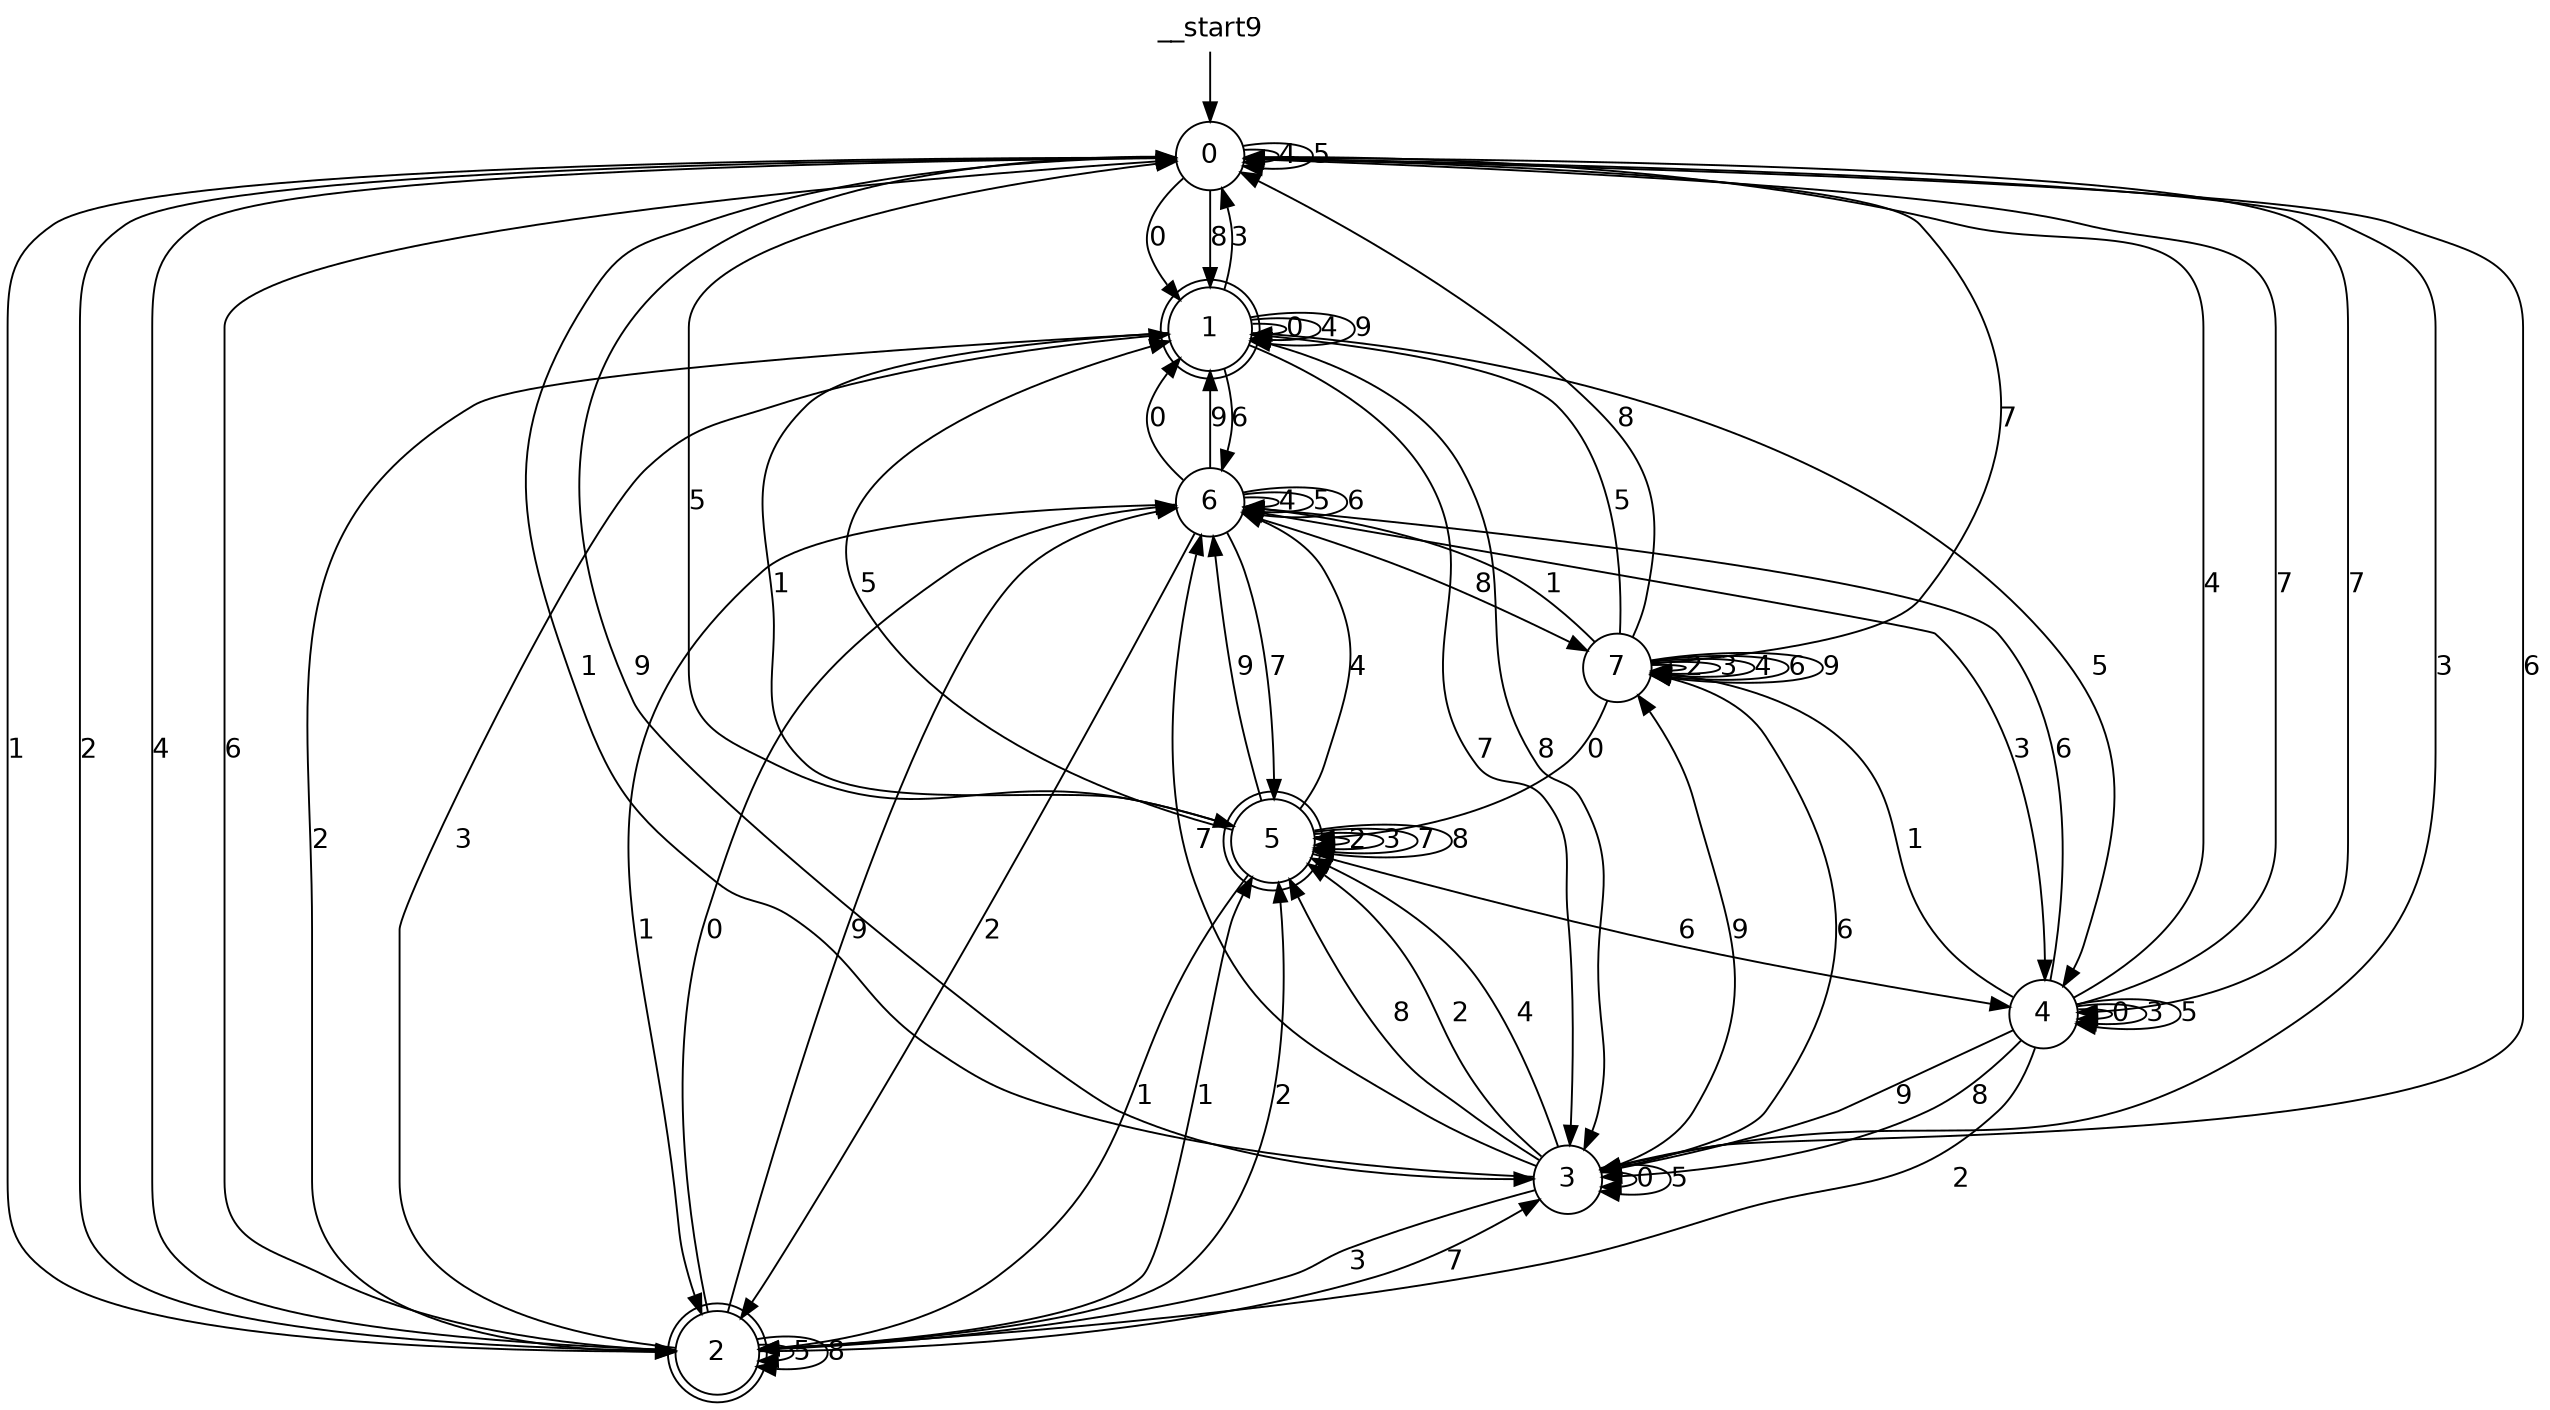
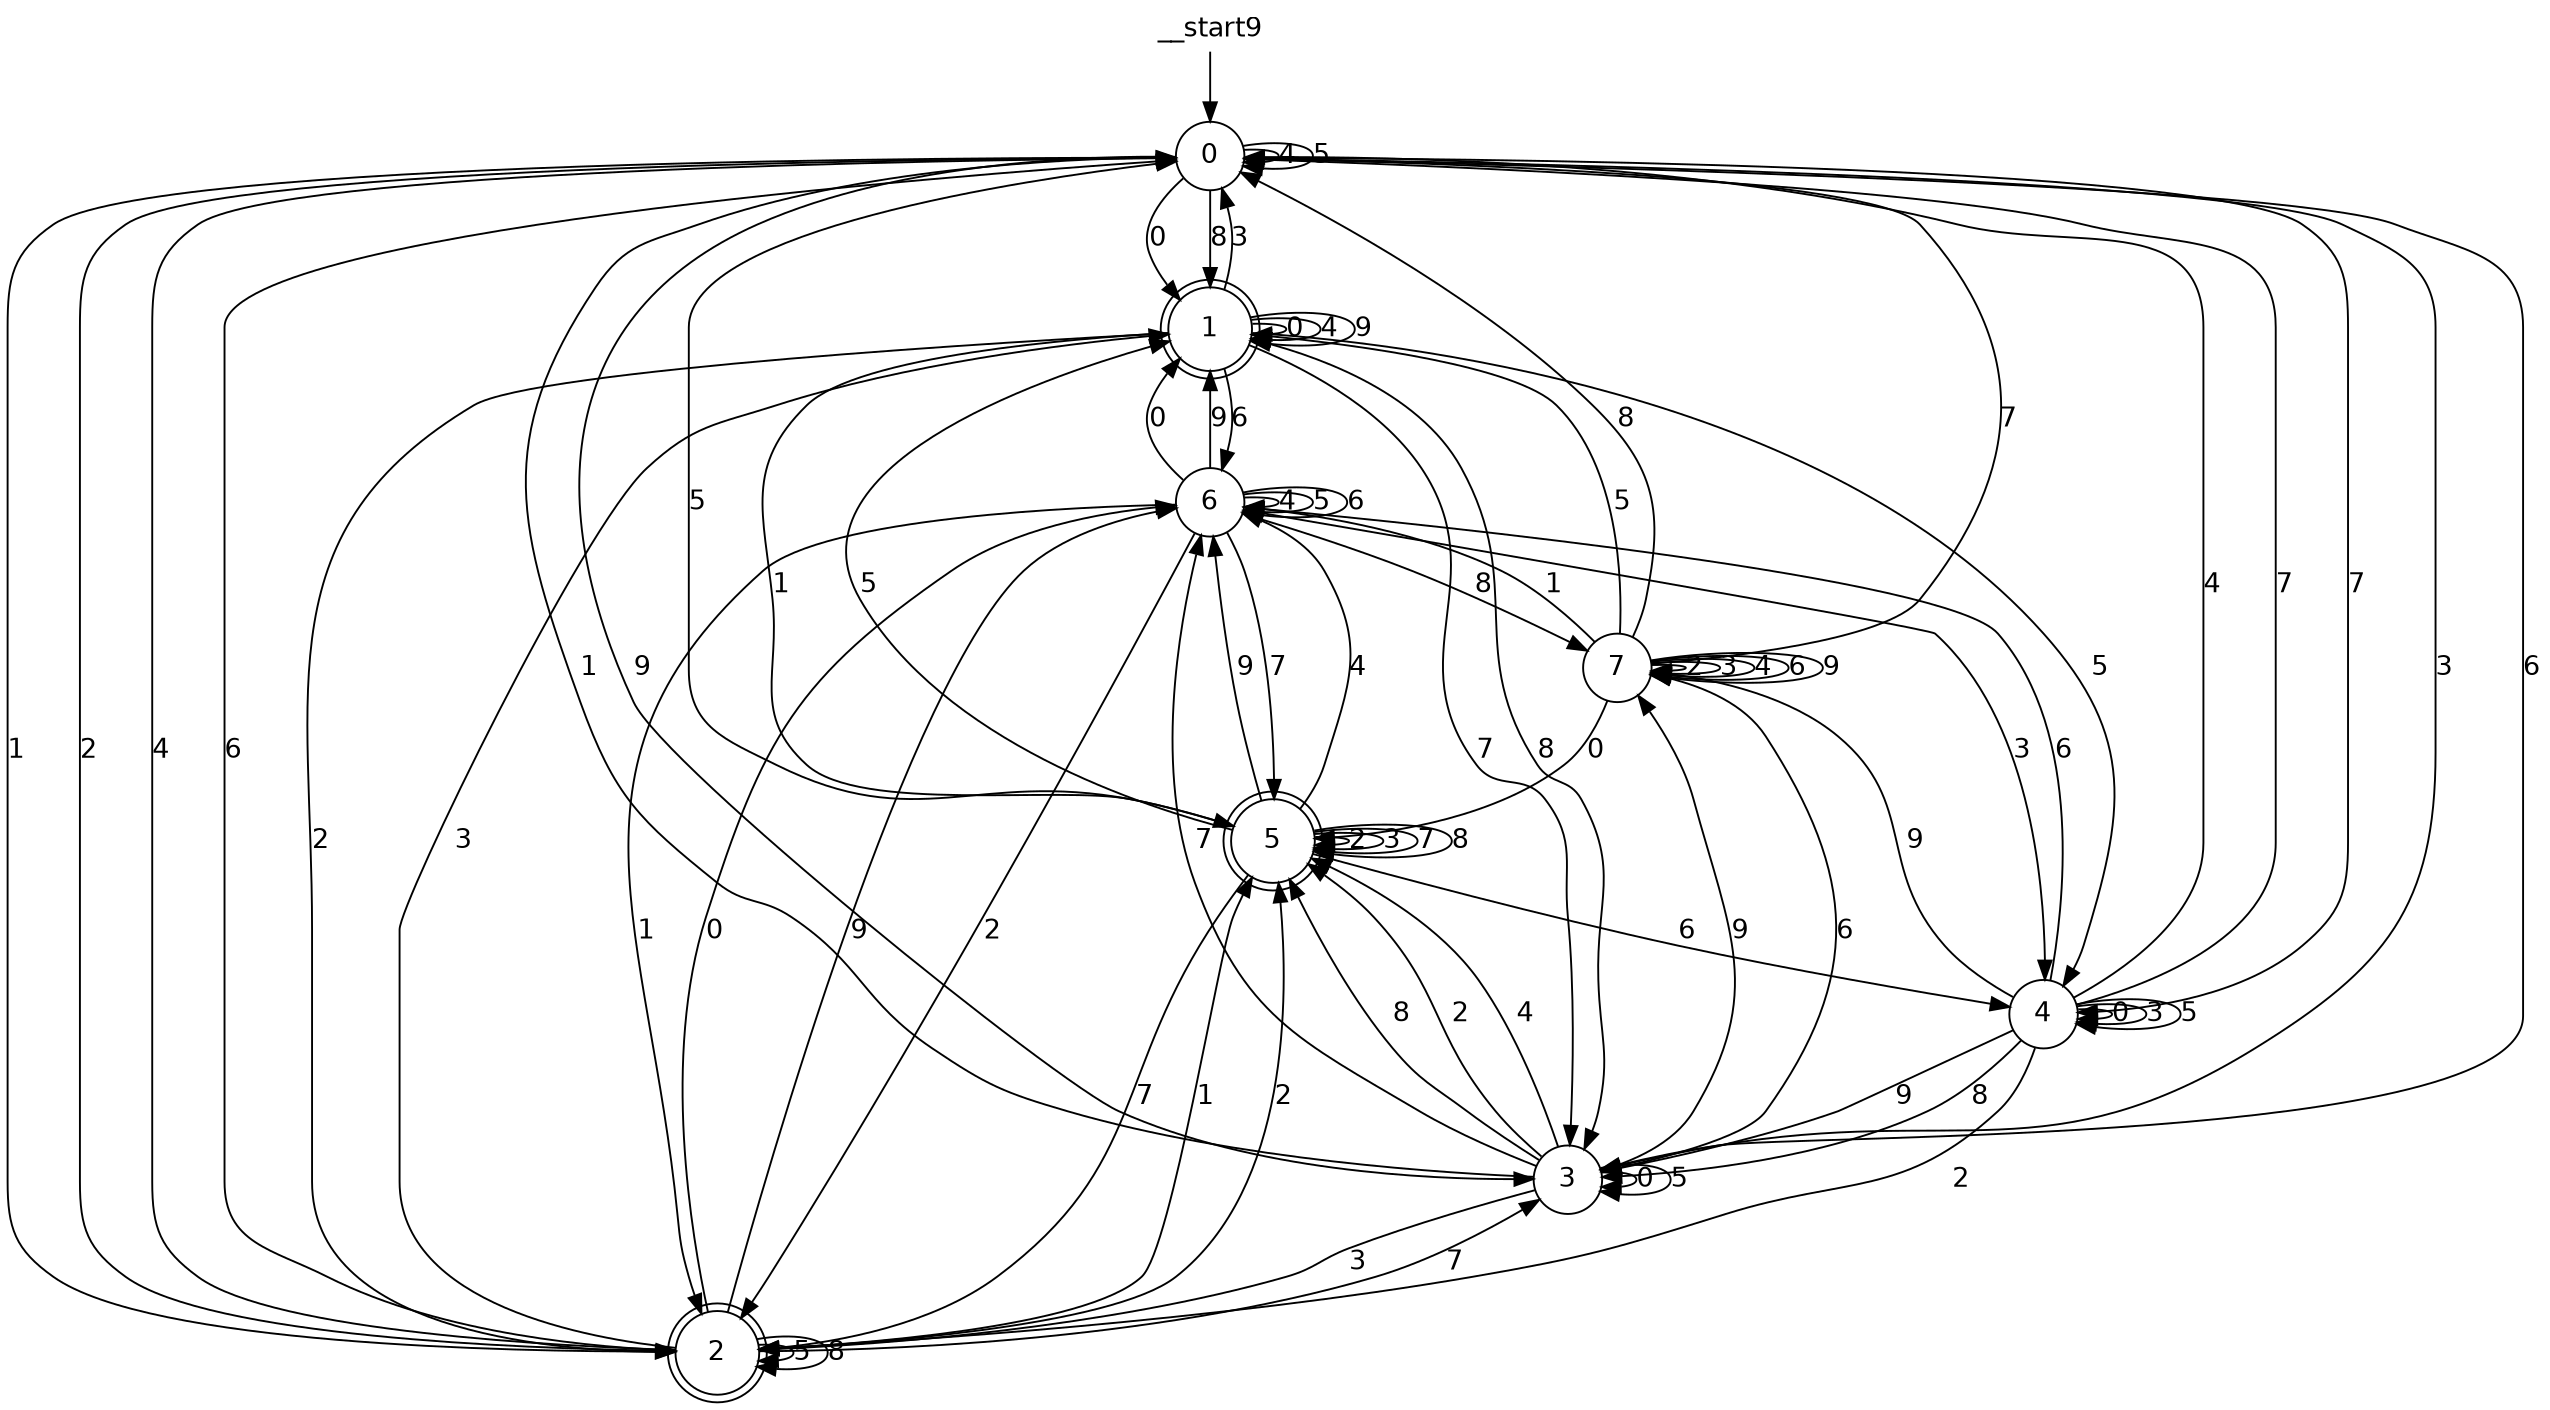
edge "4" -> "7": label "1" -> "9"
edge "5" -> "2": label "1" -> "7"
